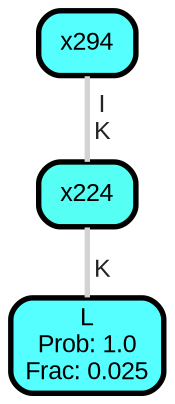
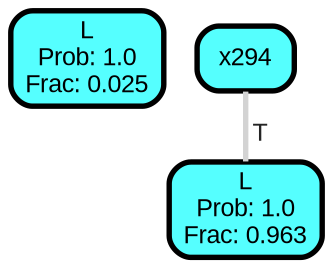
node "x224": removed
node "L Prob: 1.0 Frac: 0.963": added
